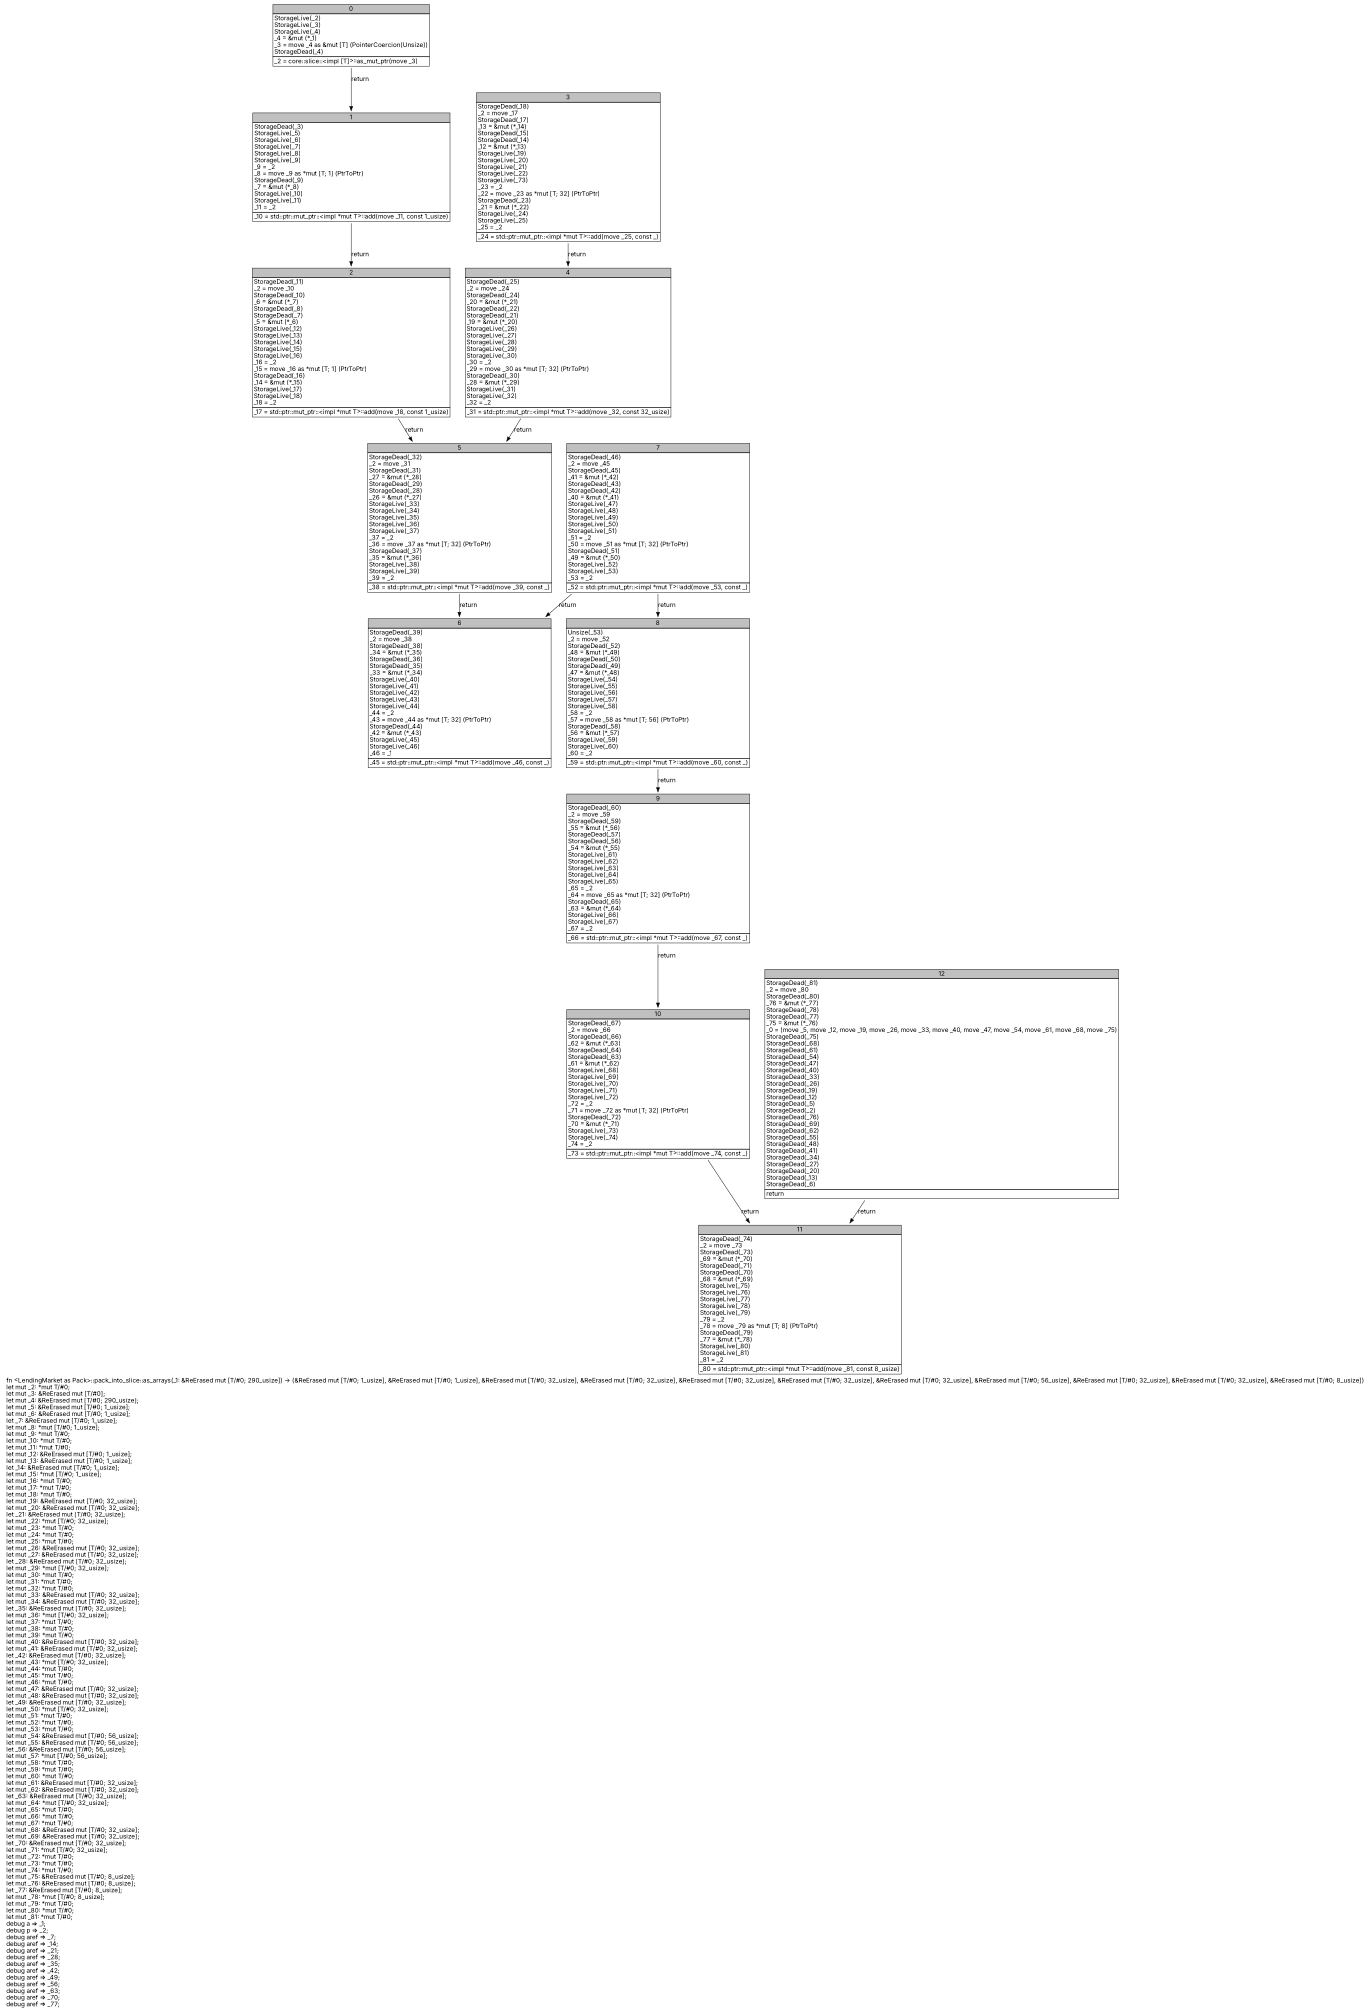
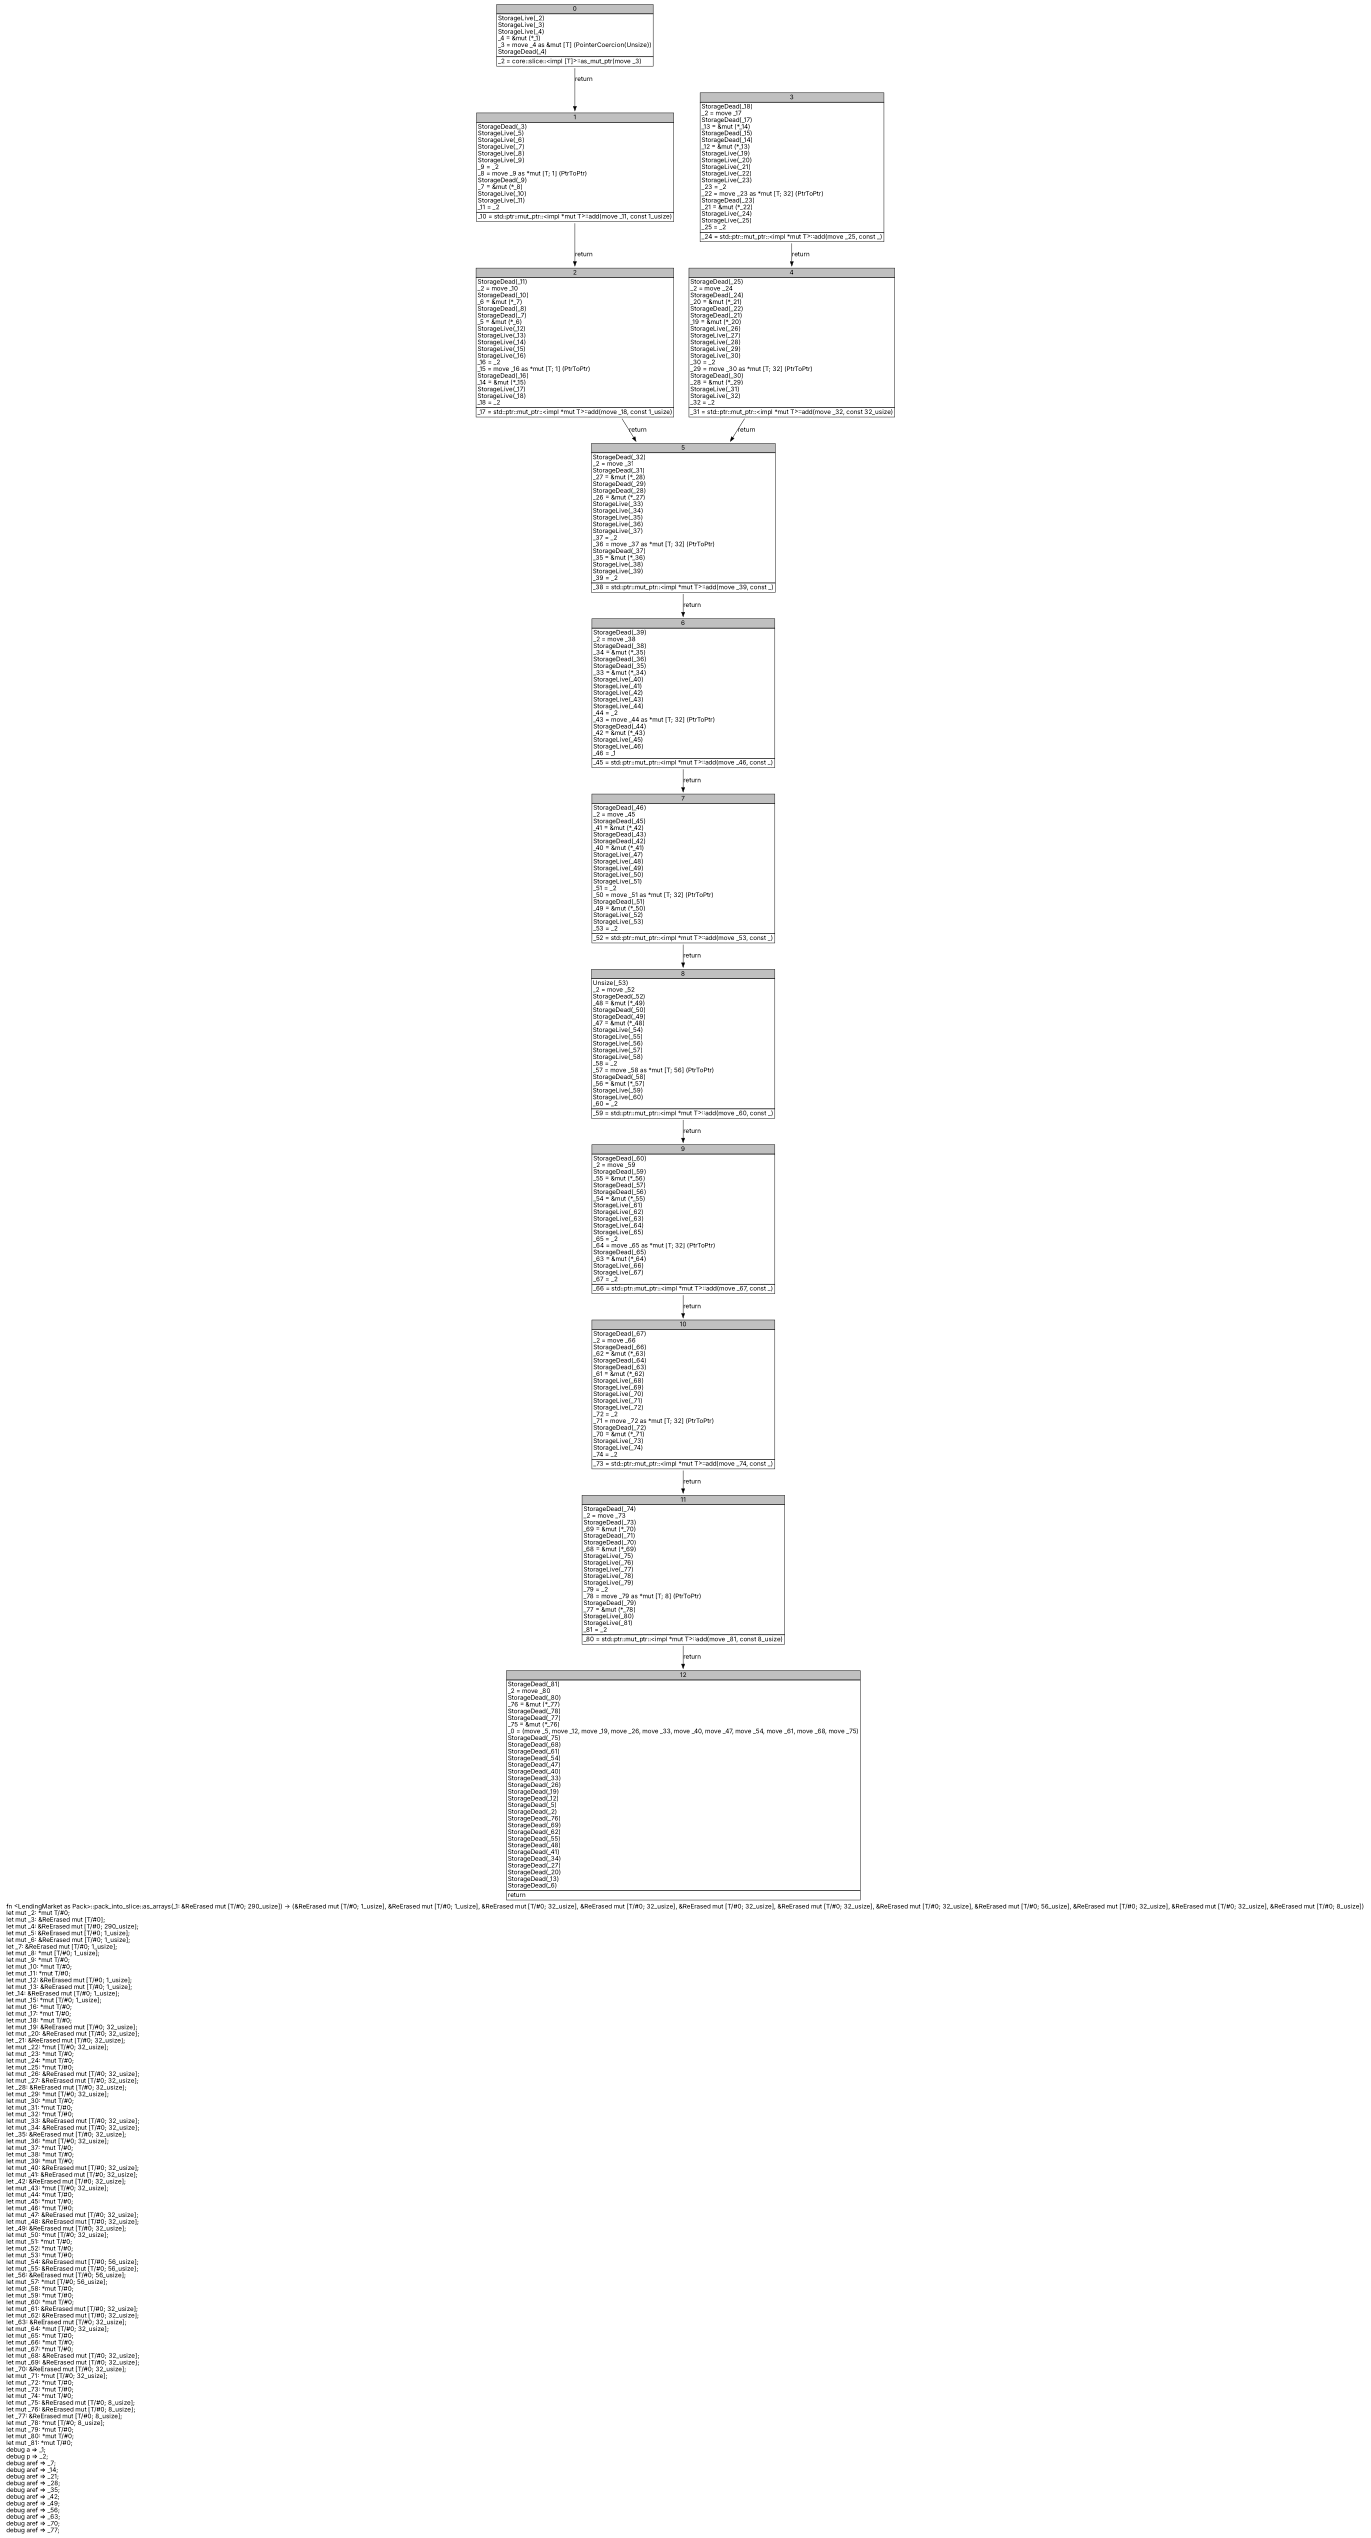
node "3": text "StorageLive(_73)" -> "StorageLive(_23)"
edge "7" -> "6": reversed
edge "12" -> "11": reversed
